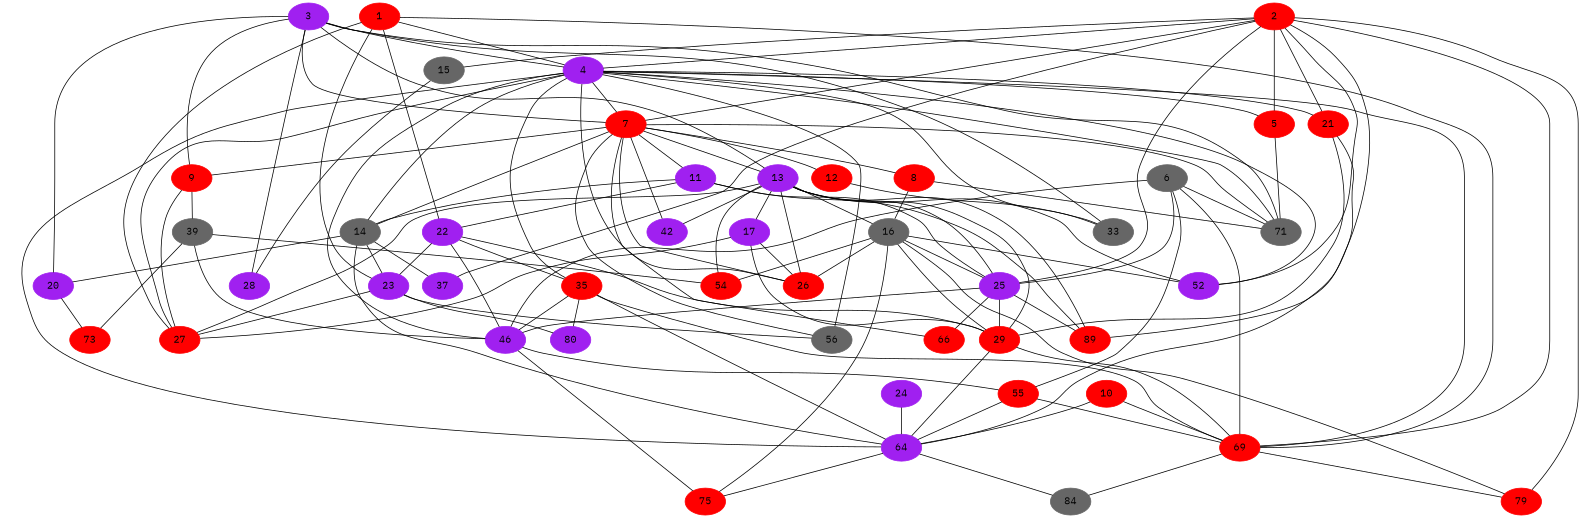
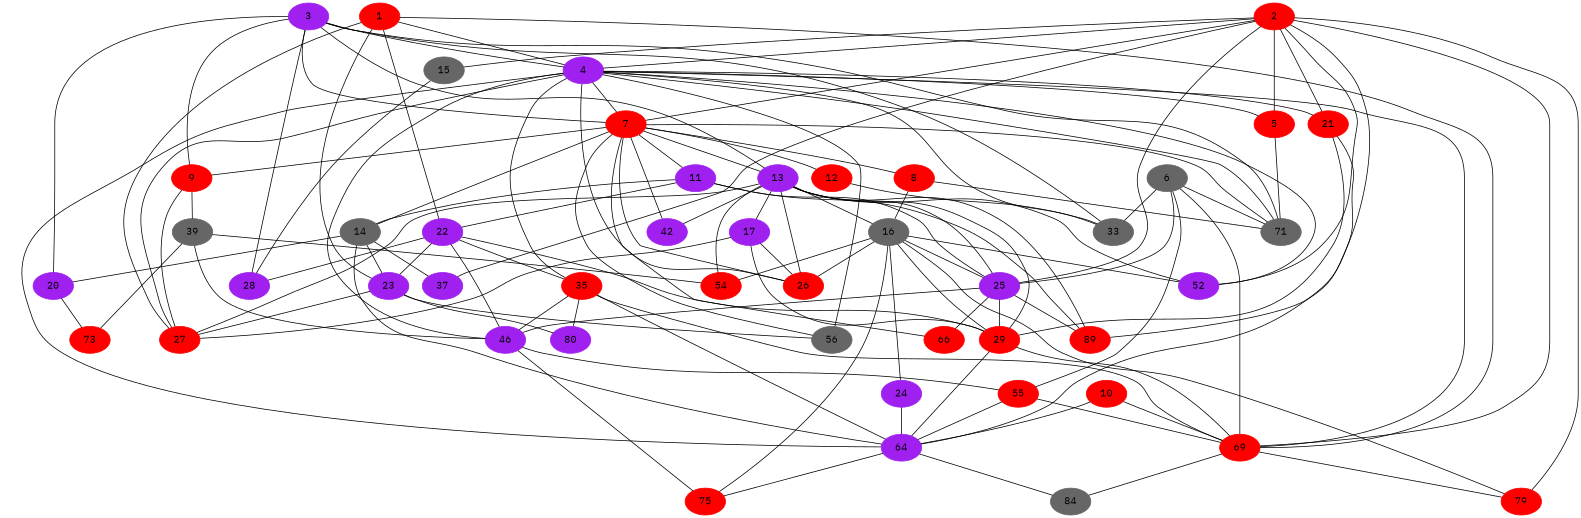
edge "4" -- "14": removed
edge "6" -- "46": now "6" -- "33"
edge "22" -- "28": added
edge "16" -- "24": added
